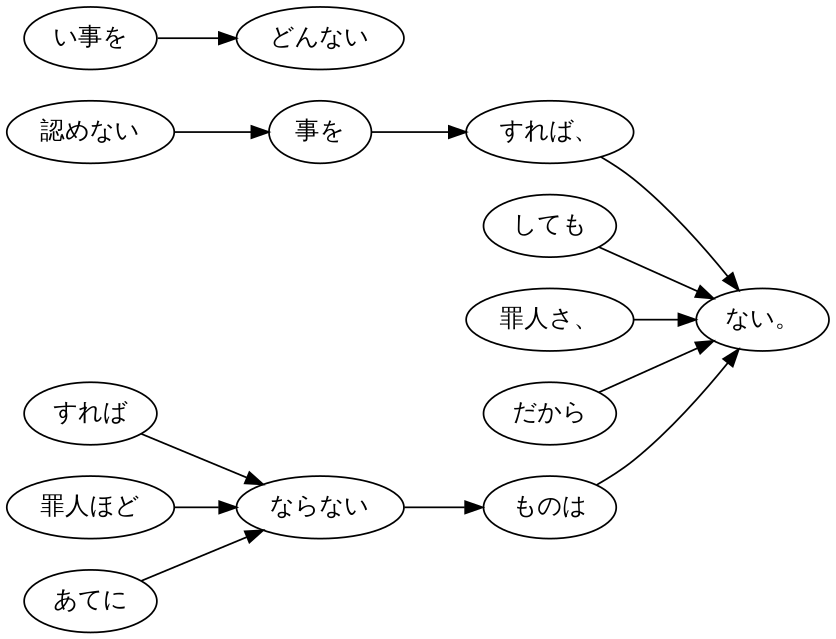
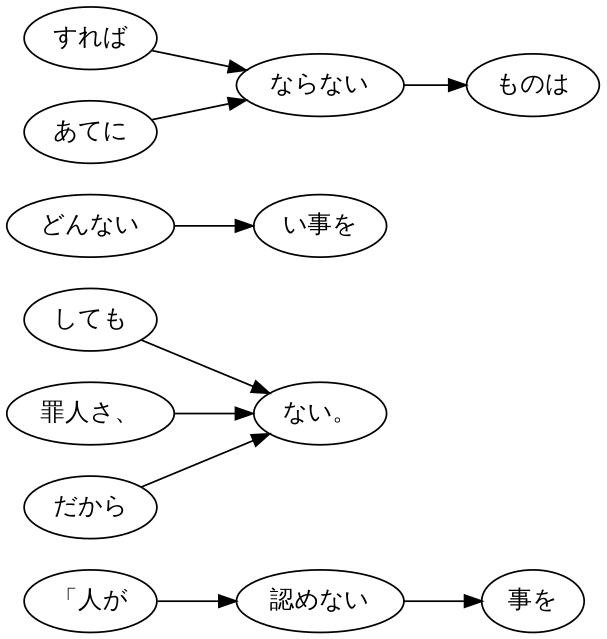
edge "い事を" -> "どんない": reversed
node "すれば、": removed
edge "ものは" -> "ない。": removed
node "罪人ほど": removed
node "「人が": added
